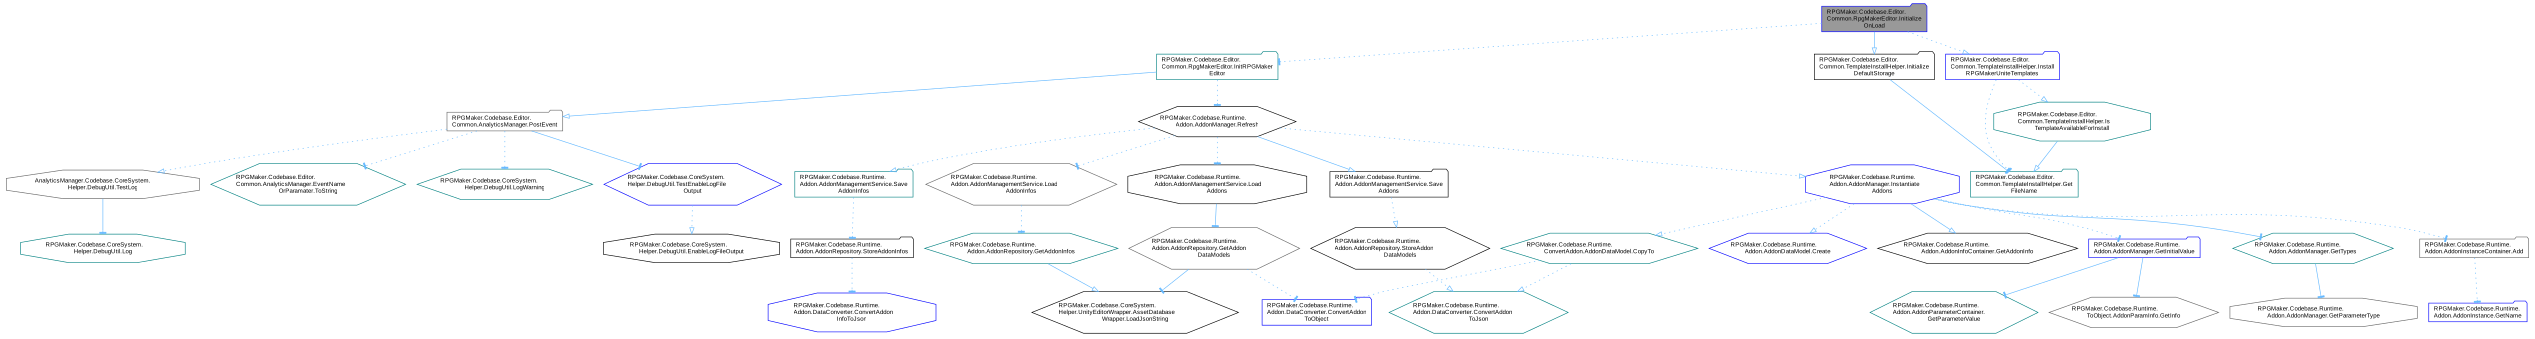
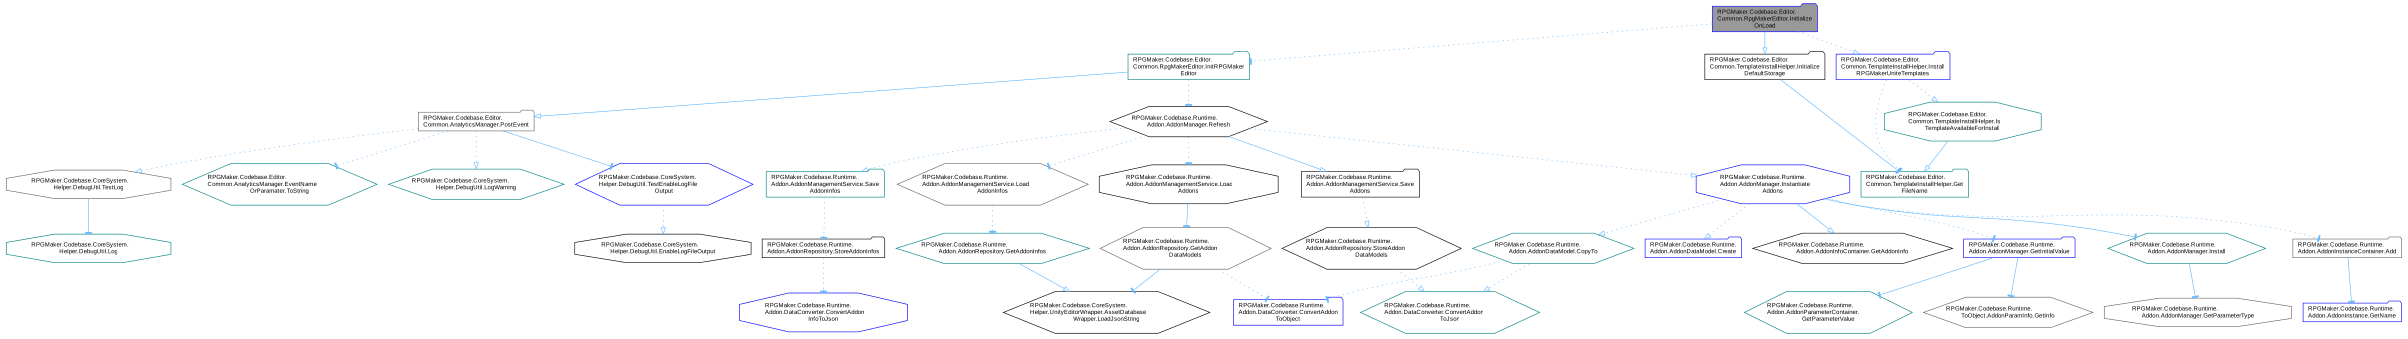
edge "RPGMaker.Codebase.Editor. Common.AnalyticsManager.PostEvent" -> "RPGMaker.Codebase.CoreSystem. Helper.DebugUtil.LogWarning": arrowhead tee -> onormal
node "AnalyticsManager.Codebase.CoreSystem. Helper.DebugUtil.TestLog": label "AnalyticsManager.Codebase.CoreSystem. Helper.DebugUtil.TestLog" -> "RPGMaker.Codebase.CoreSystem. Helper.DebugUtil.TestLog"
node "RPGMaker.Codebase.Runtime. ConvertAddon.AddonDataModel.CopyTo": label "RPGMaker.Codebase.Runtime. ConvertAddon.AddonDataModel.CopyTo" -> "RPGMaker.Codebase.Runtime. Addon.AddonDataModel.CopyTo"
node "RPGMaker.Codebase.Runtime. Addon.AddonDataModel.Create": shape hexagon -> folder
node "RPGMaker.Codebase.Runtime. Addon.AddonManager.GetTypes": label "RPGMaker.Codebase.Runtime. Addon.AddonManager.GetTypes" -> "RPGMaker.Codebase.Runtime. Addon.AddonManager.Install"
edge "RPGMaker.Codebase.Runtime. Addon.AddonInstanceContainer.Add" -> "RPGMaker.Codebase.Runtime. Addon.AddonInstance.GetName": style dotted -> solid
